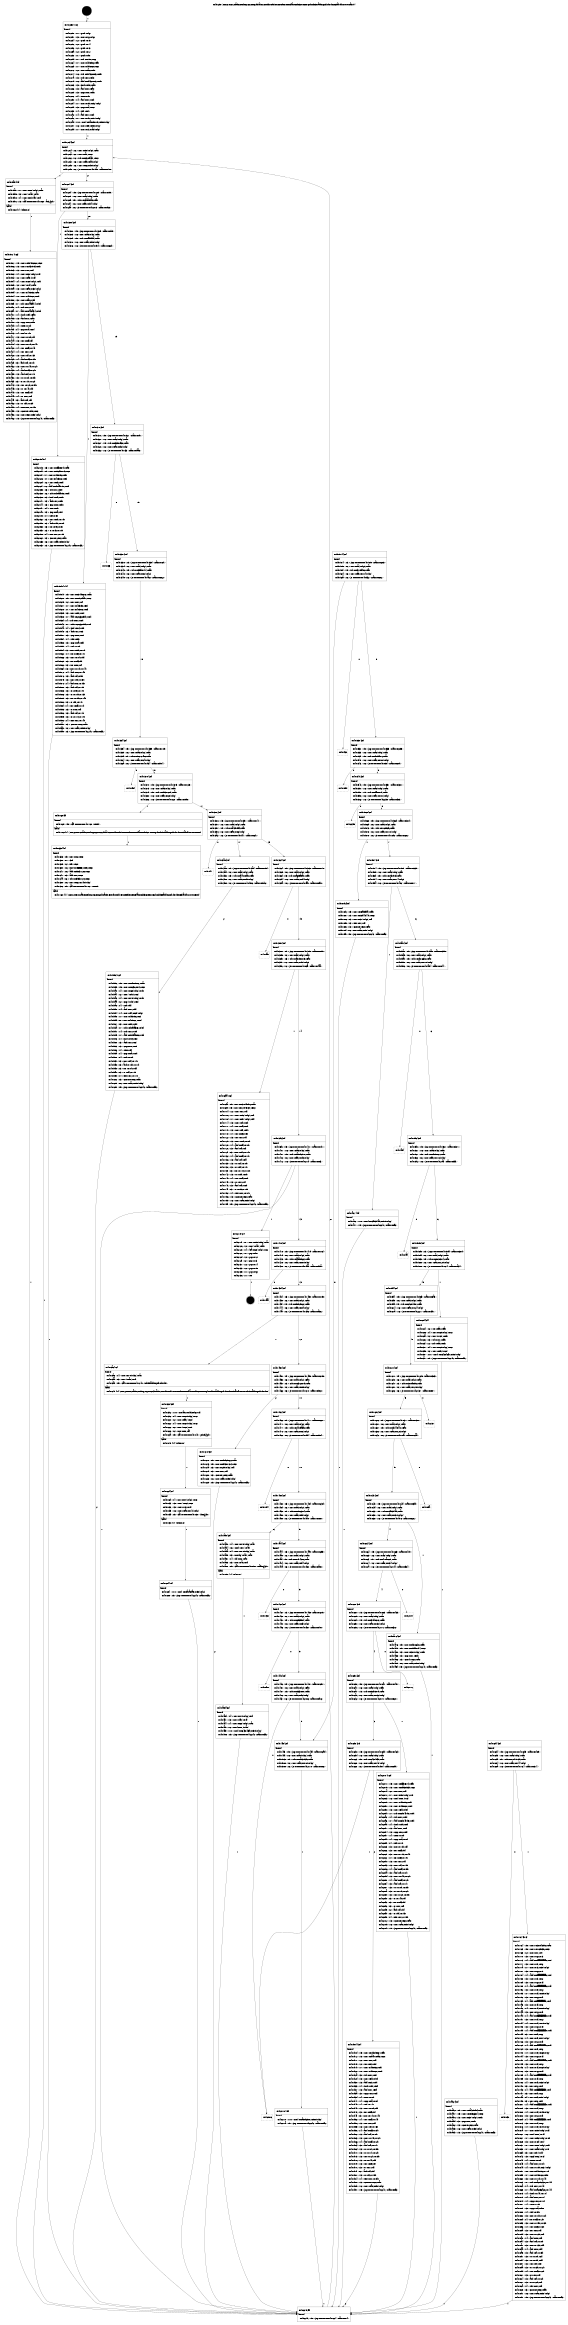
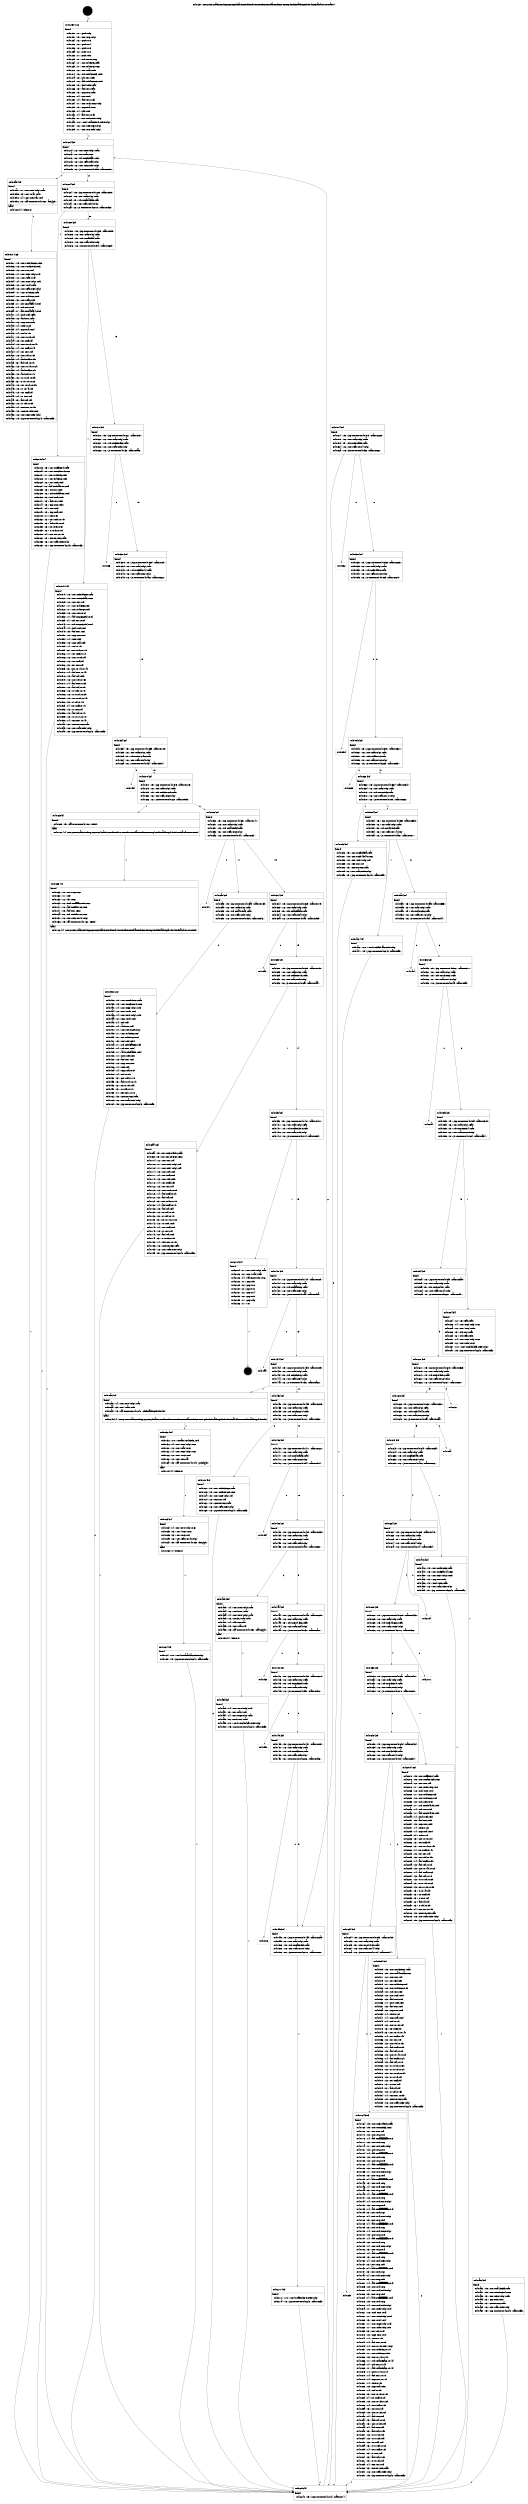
edge "0x4013fc [28]" -> "0x40224c [5]": now "0x4016fa [106]" -> "0x40224c [5]"
edge "0x4016b8 [28]" -> "0x402006": now "0x4016b8 [28]" -> "0x4016d4 [28]"
